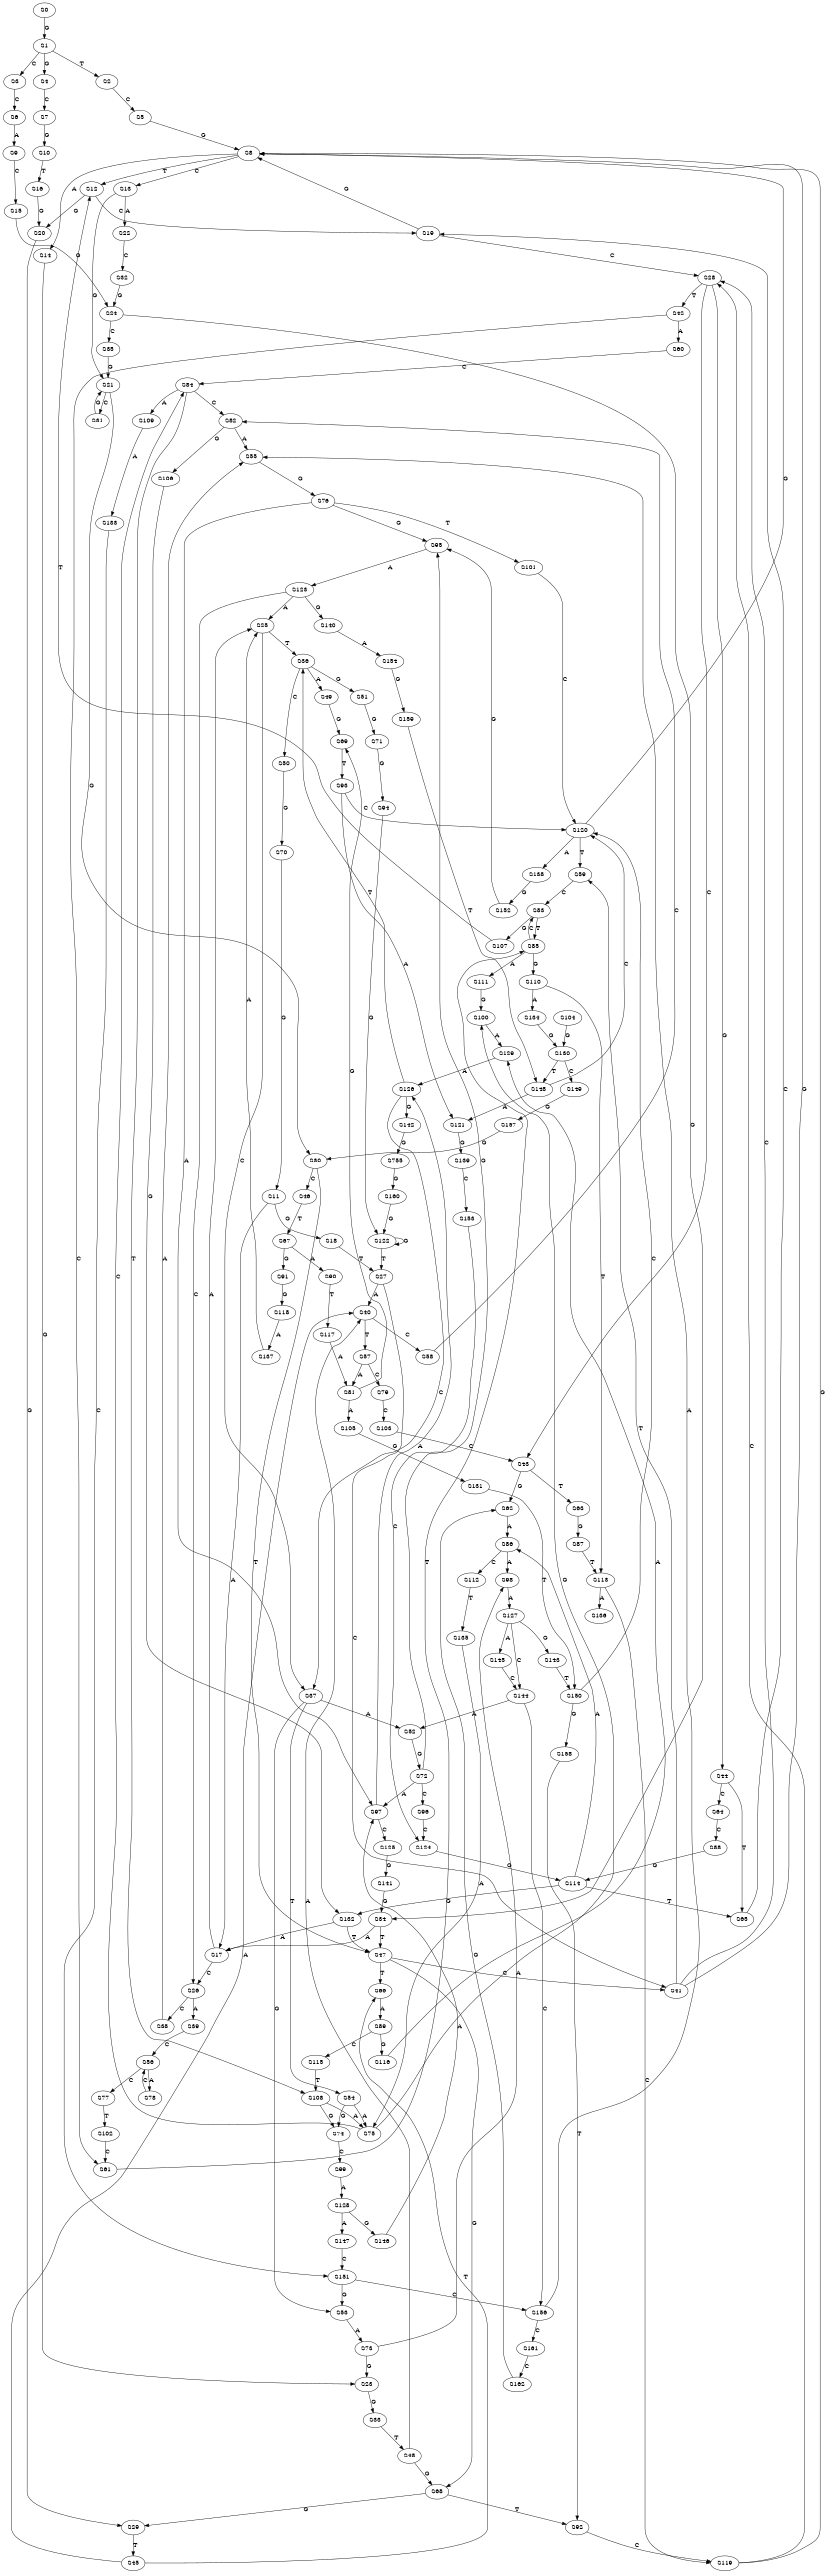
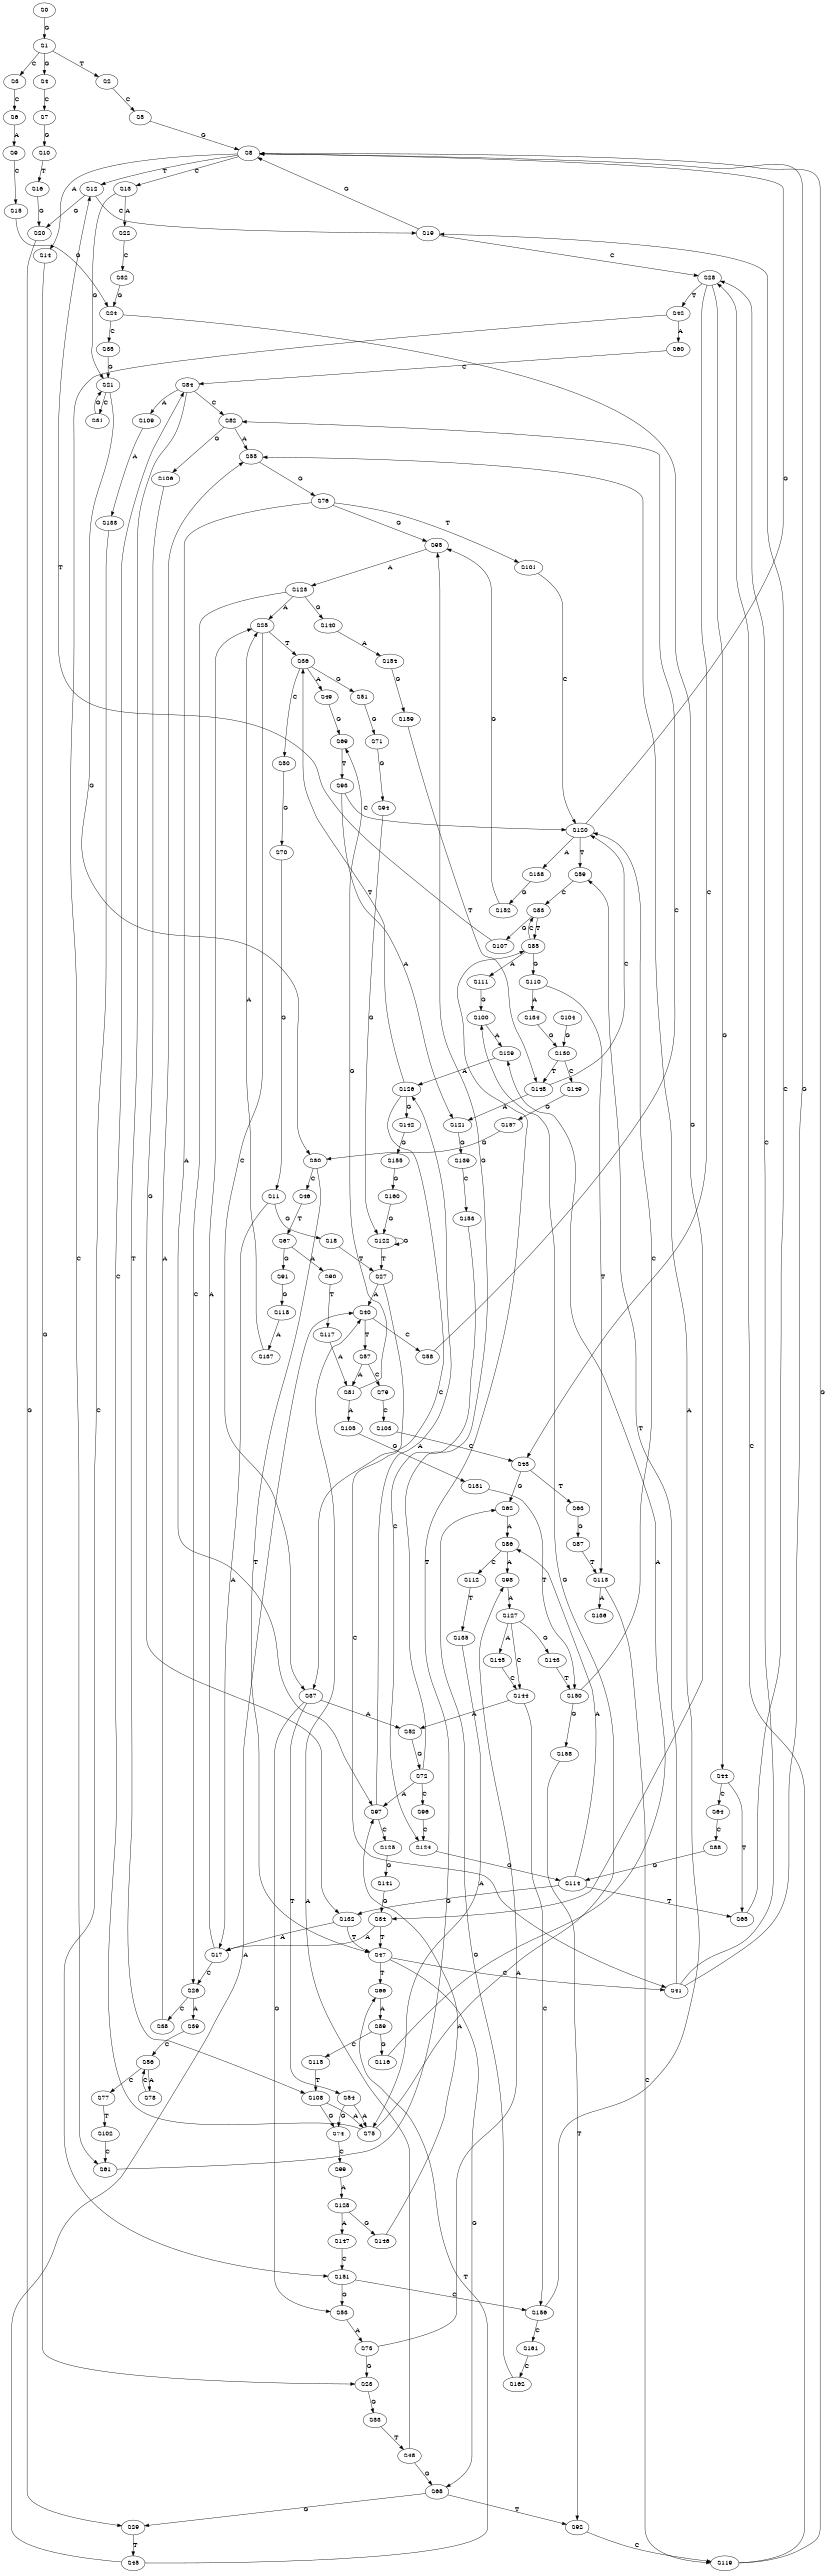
node "S755": label "S755" -> "S155"
